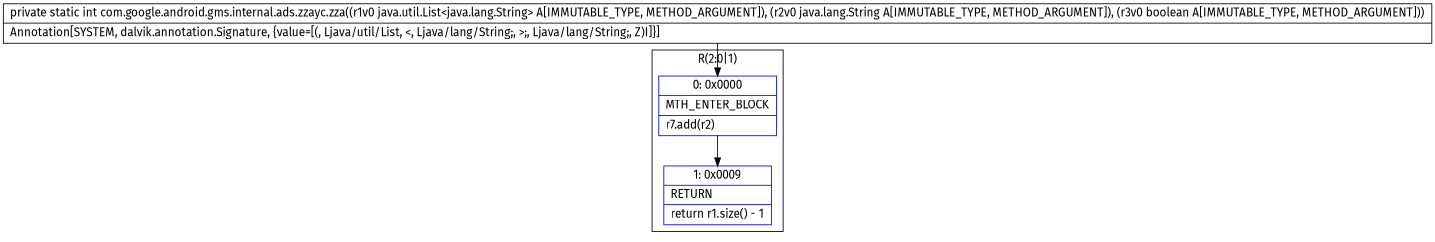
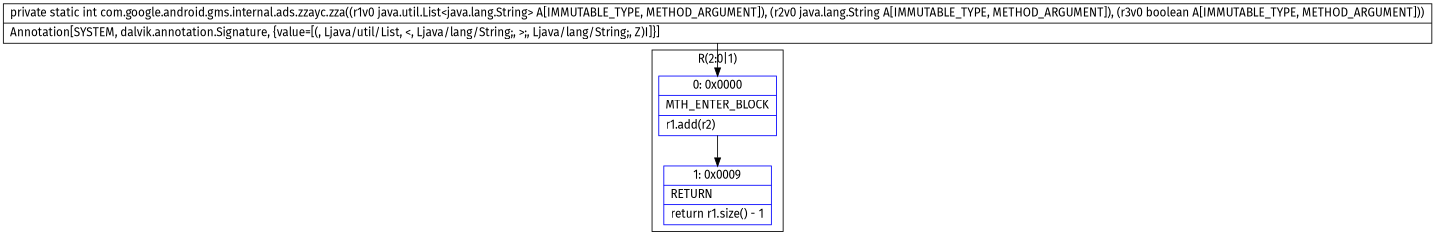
node "0: 0x0000": text "r7.add(r2)" -> "r1.add(r2)"
